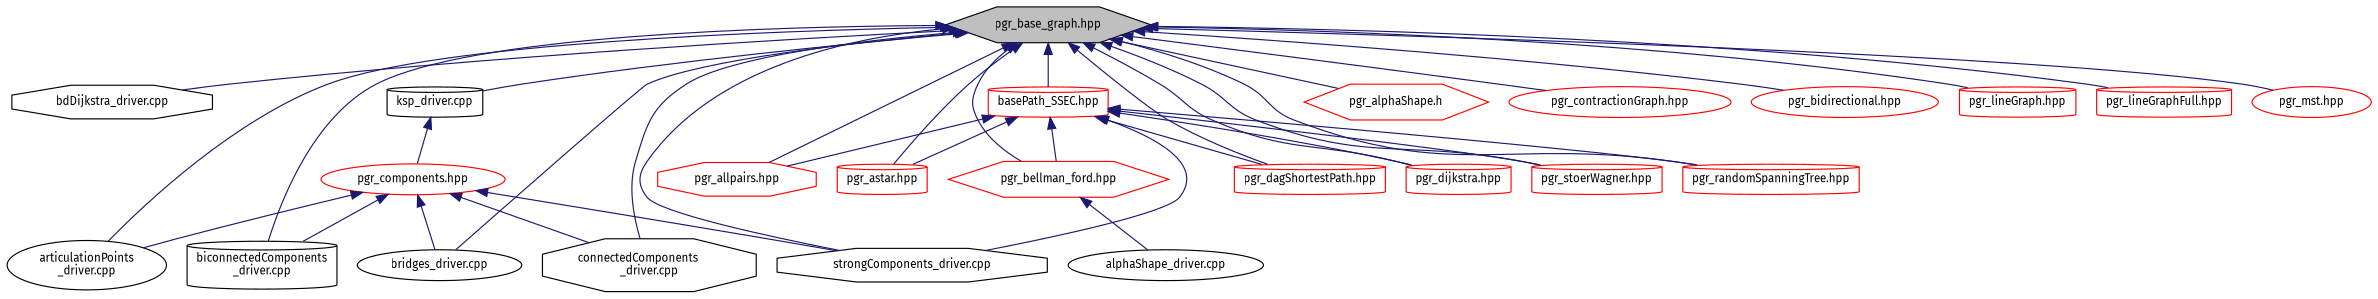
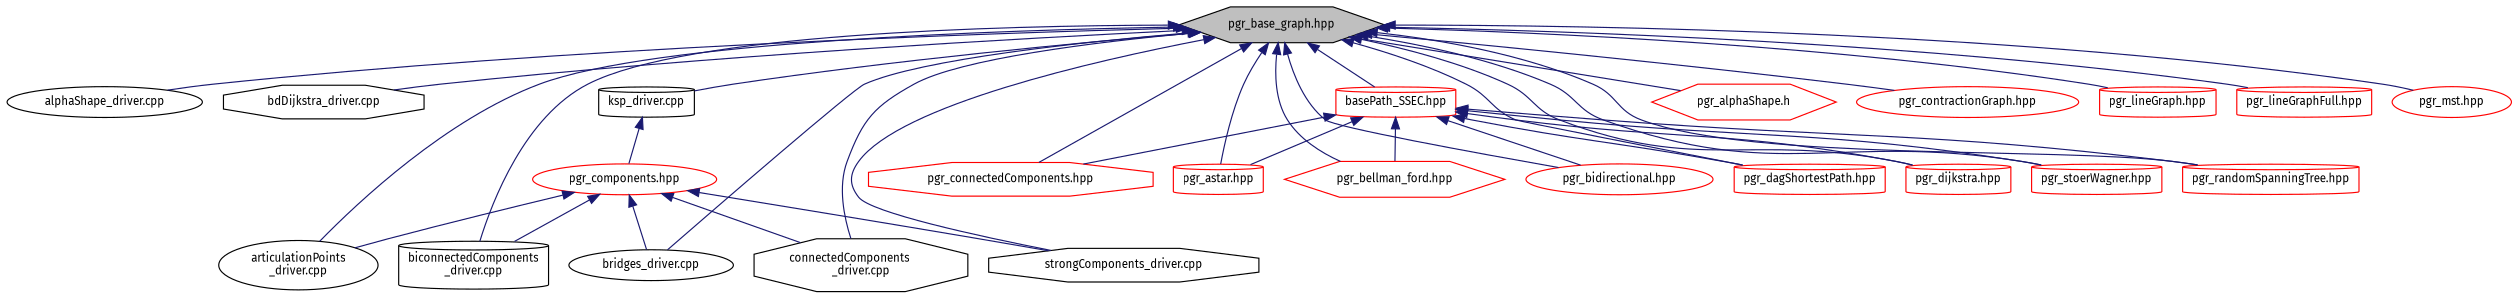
node "pgr_allpairs.hpp": label "pgr_allpairs.hpp" -> "pgr_connectedComponents.hpp"
edge "strongComponents_driver.cpp" -> "basePath_SSEC.hpp": now "pgr_bidirectional.hpp" -> "basePath_SSEC.hpp"
edge "alphaShape_driver.cpp" -> "pgr_bellman_ford.hpp": now "alphaShape_driver.cpp" -> "pgr_base_graph.hpp"
